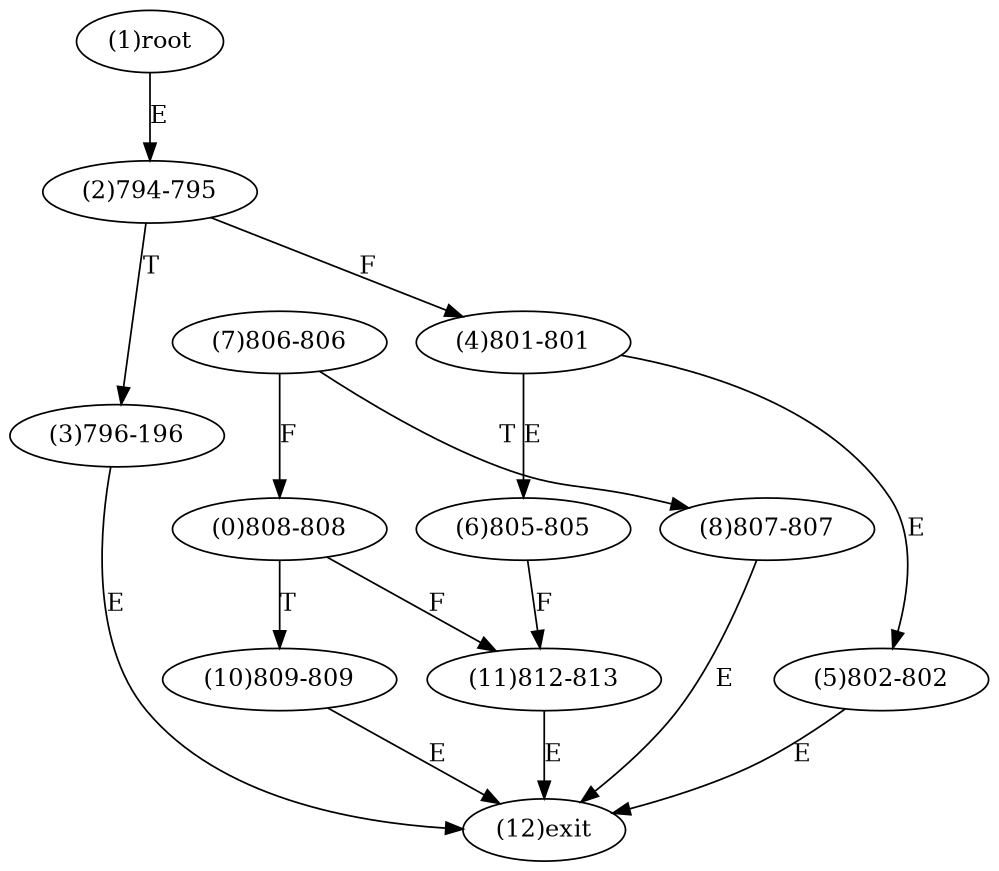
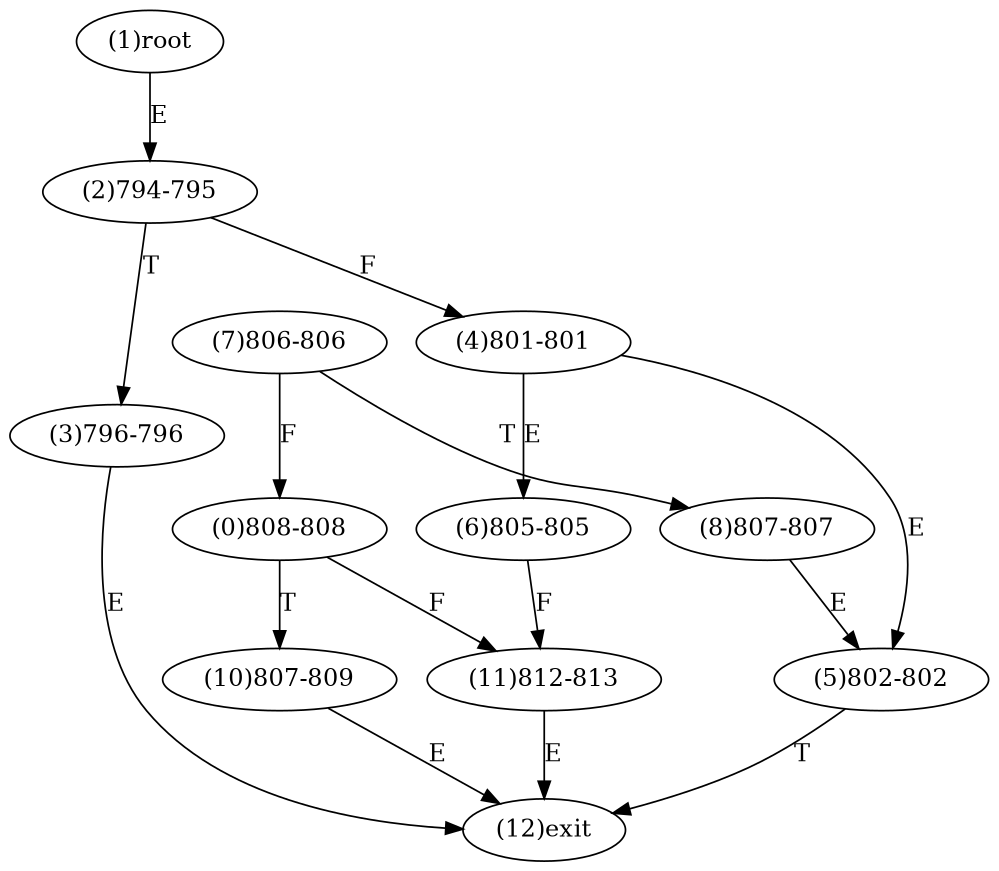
node "(3)796-196": label "(3)796-196" -> "(3)796-796"
node "(10)809-809": label "(10)809-809" -> "(10)807-809"
edge "(8)807-807" -> "(12)exit": now "(8)807-807" -> "(5)802-802"
edge "(5)802-802" -> "(12)exit": label "E" -> "T"
